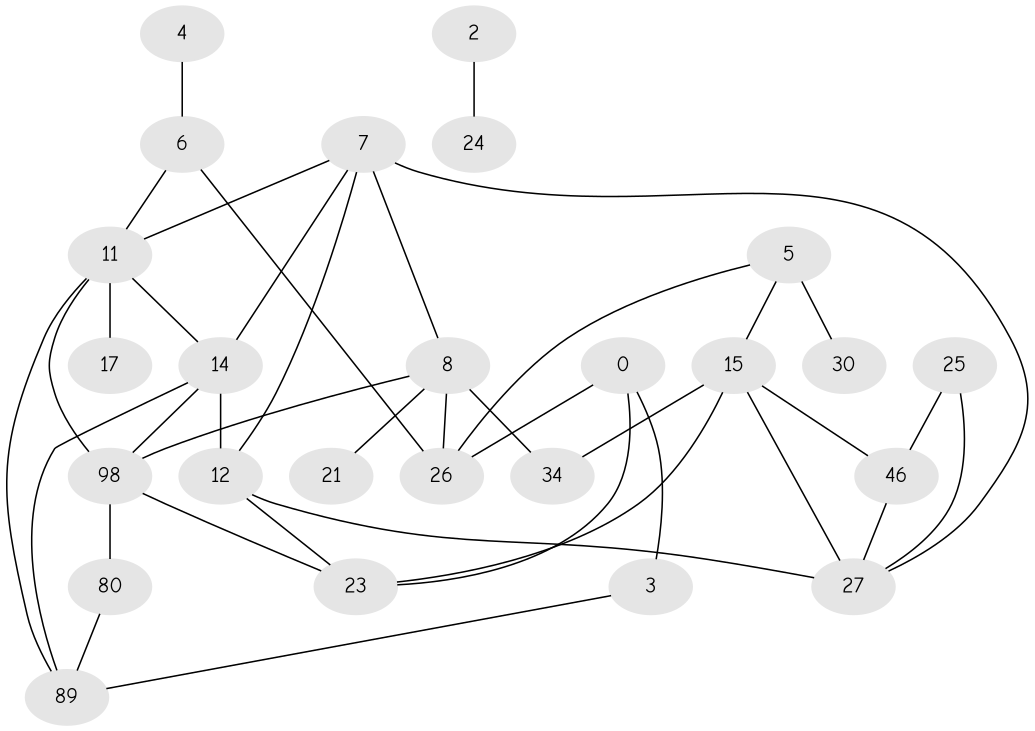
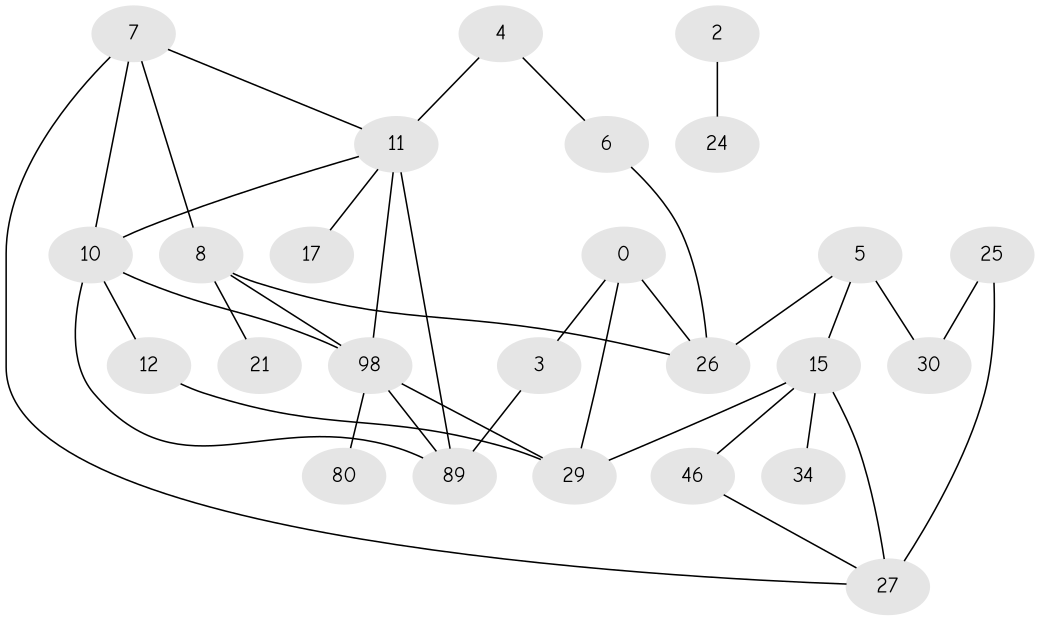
edge "6" -- "11": now "4" -- "11"
edge "7" -- "12": removed
node "14": label "14" -> "10"
edge "8" -- "34": removed
edge "25" -- "46": now "25" -- "30"
edge "12" -- "27": removed
node "23": label "23" -> "29"
edge "80" -- "89": now "98" -- "89"
